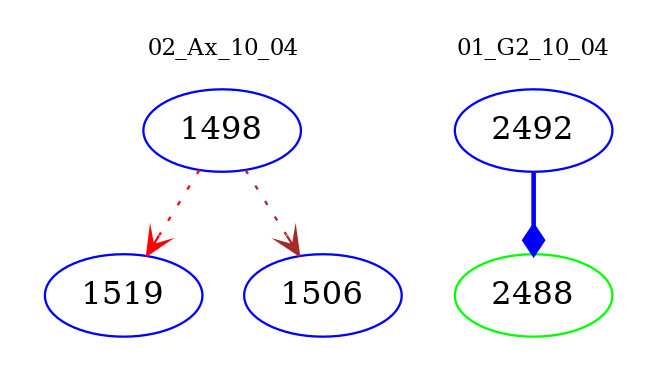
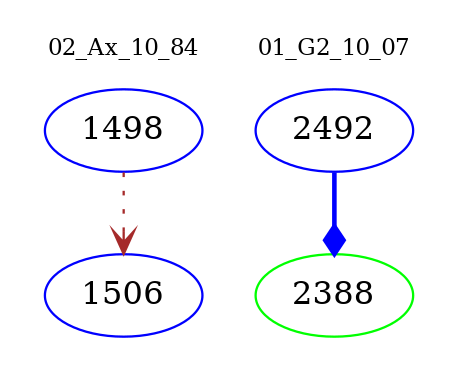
cluster "02_Ax_10_04": label "02_Ax_10_04" -> "02_Ax_10_84"
cluster "01_G2_10_04": label "01_G2_10_04" -> "01_G2_10_07"
node "1519": removed
node "2488": label "2488" -> "2388"
